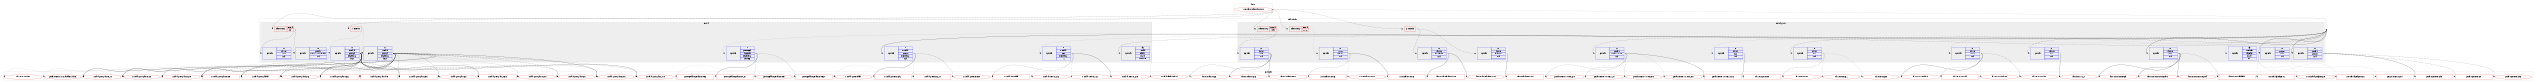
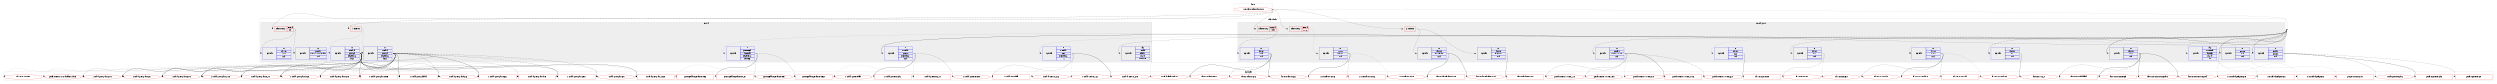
node "dev-libs/glib-2.56.4": removed
